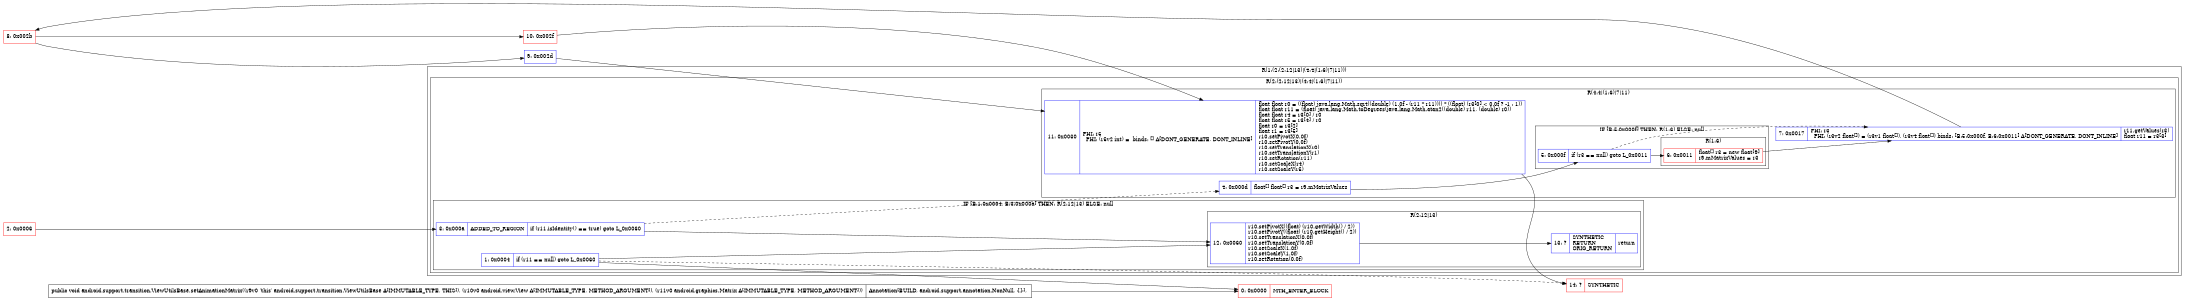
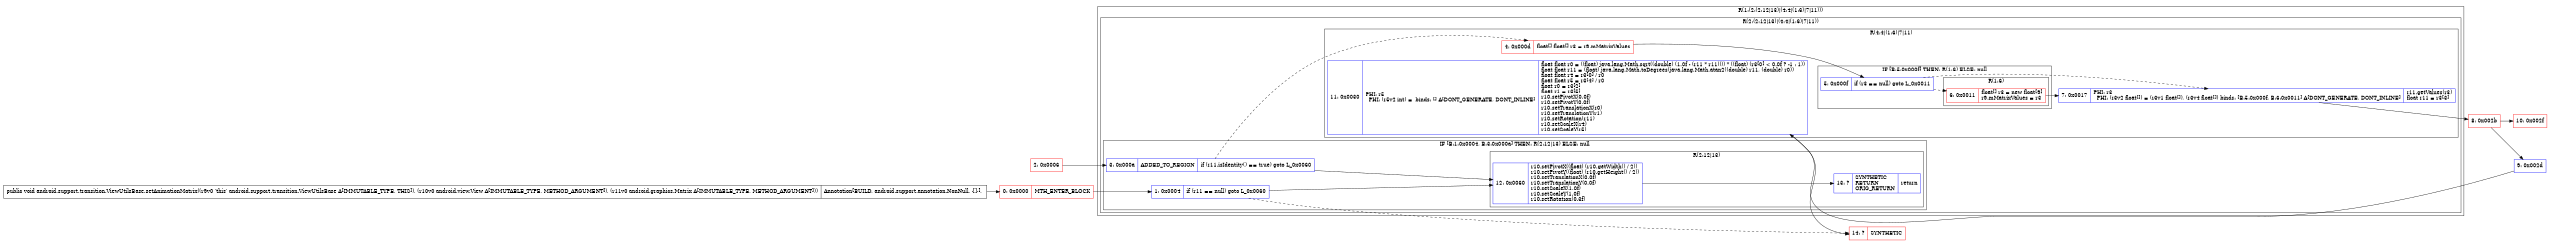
edge "10: 0x002f" -> "11: 0x0030": removed
edge "5: 0x000f" -> "6: 0x0011": style solid -> dashed
node "4: 0x000d": color blue -> red
node "12: 0x0060": text "r10.setRotation(0.0f)" -> "r10.setRotation(0.3f)"
edge "1: 0x0004" -> "0: 0x0000": reversed
